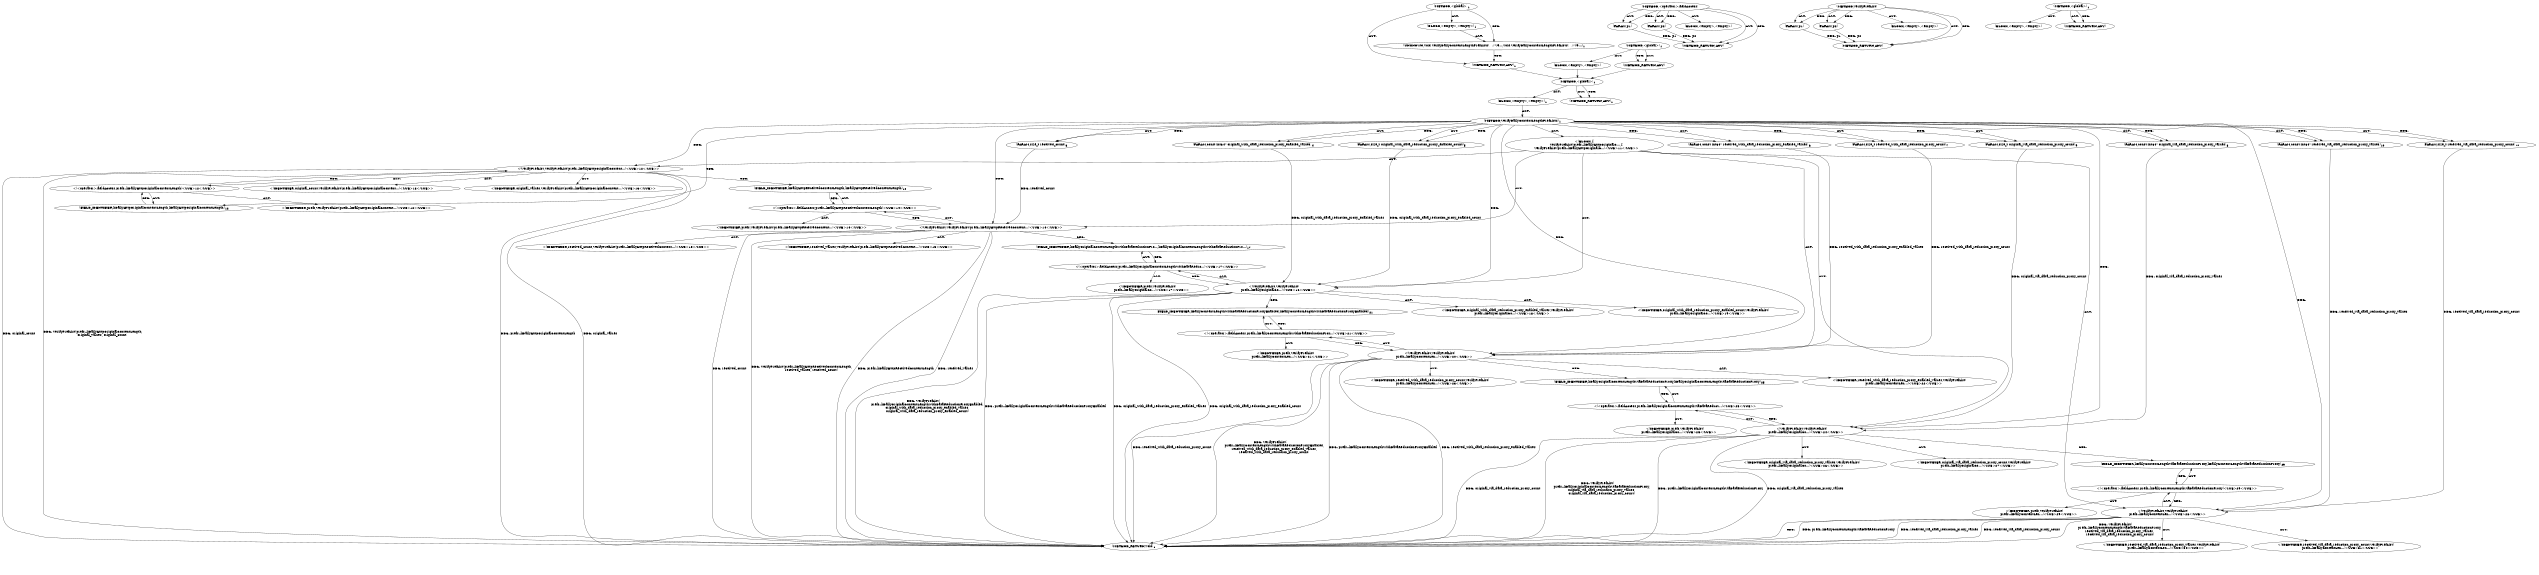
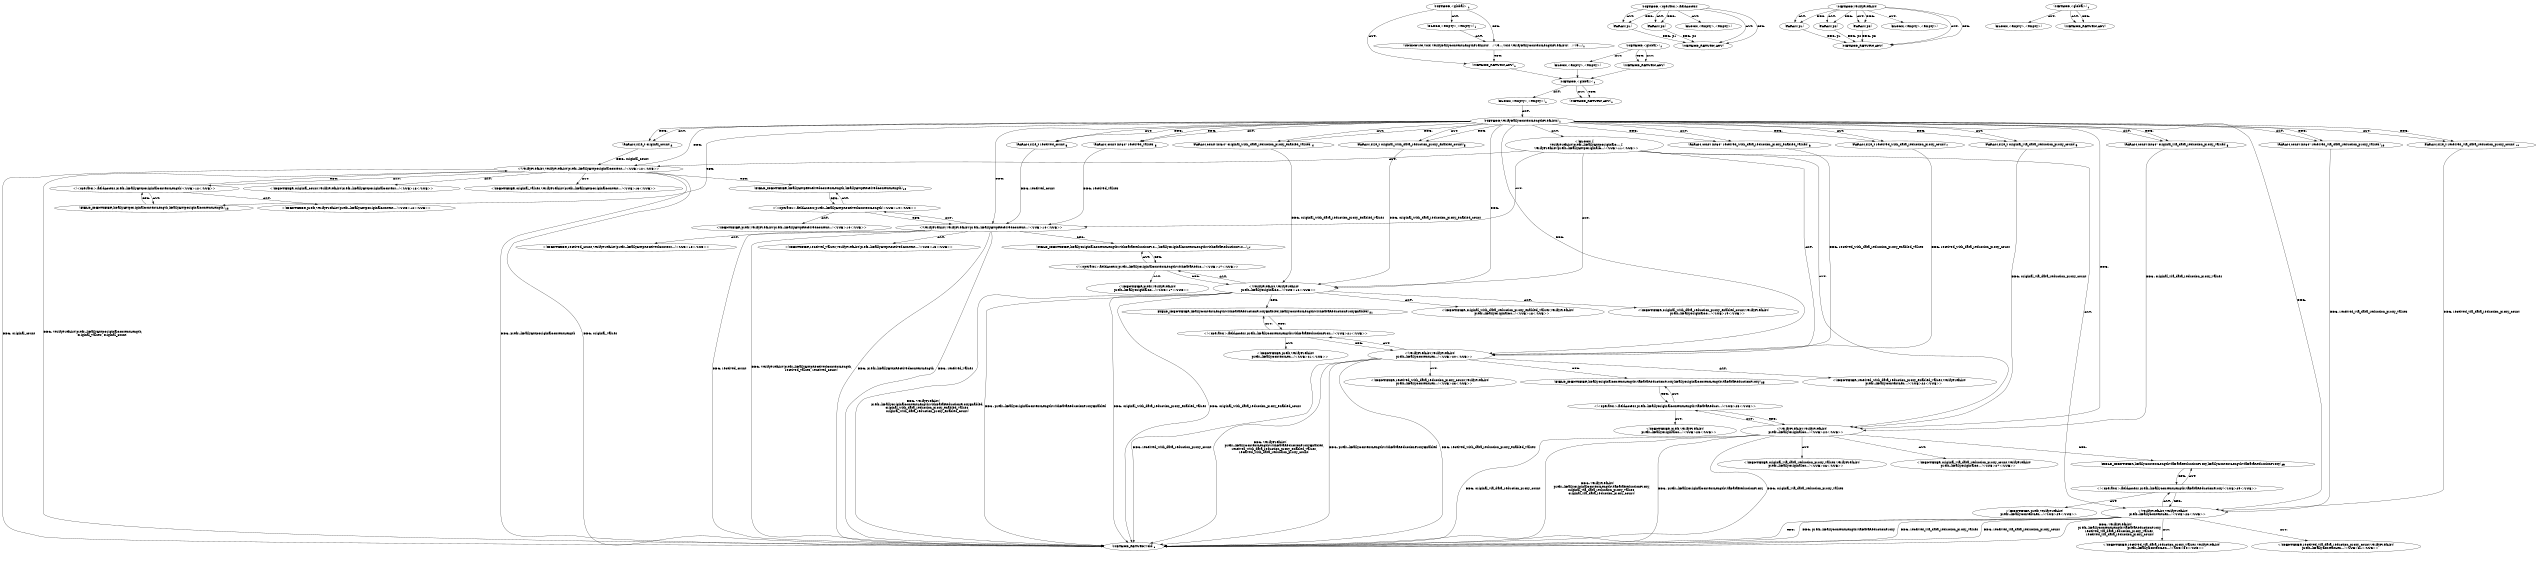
node "(PARAM,p3)": added
node "(PARAM,size_t original_count)": added
node "(PARAM,const int64* received_values)": added
